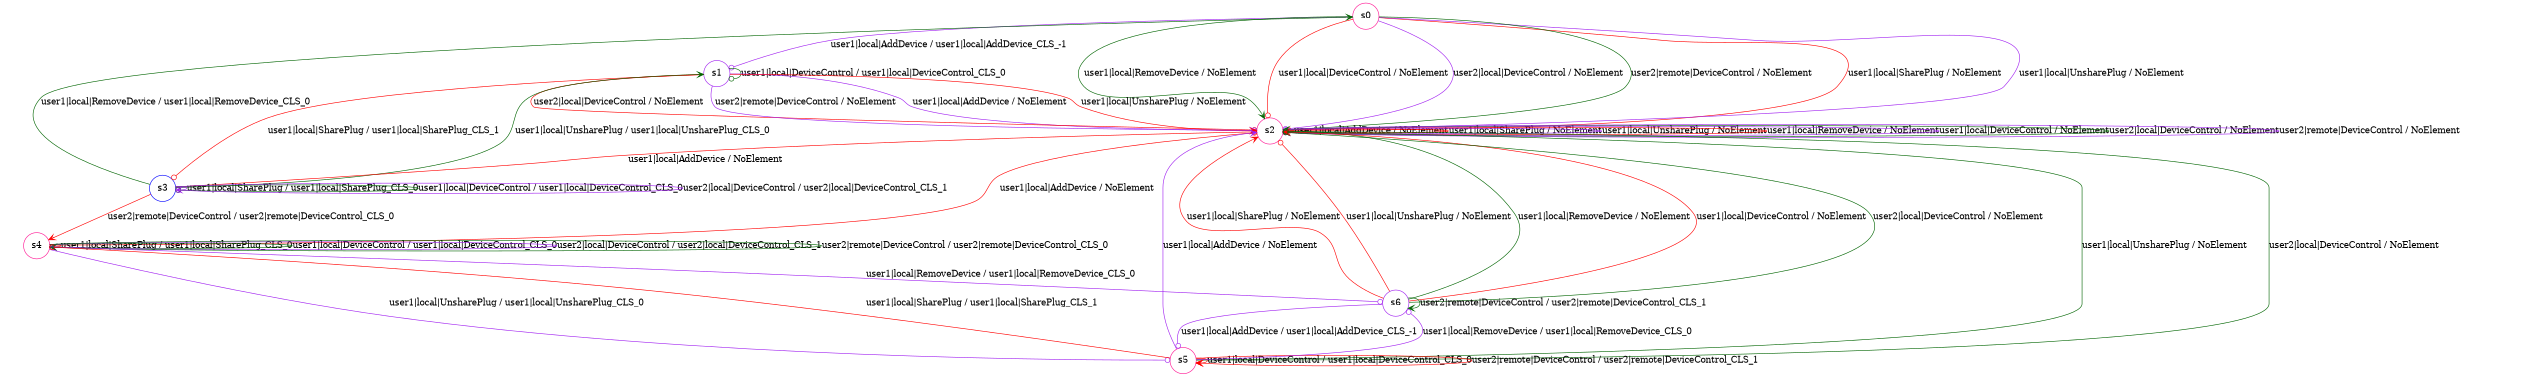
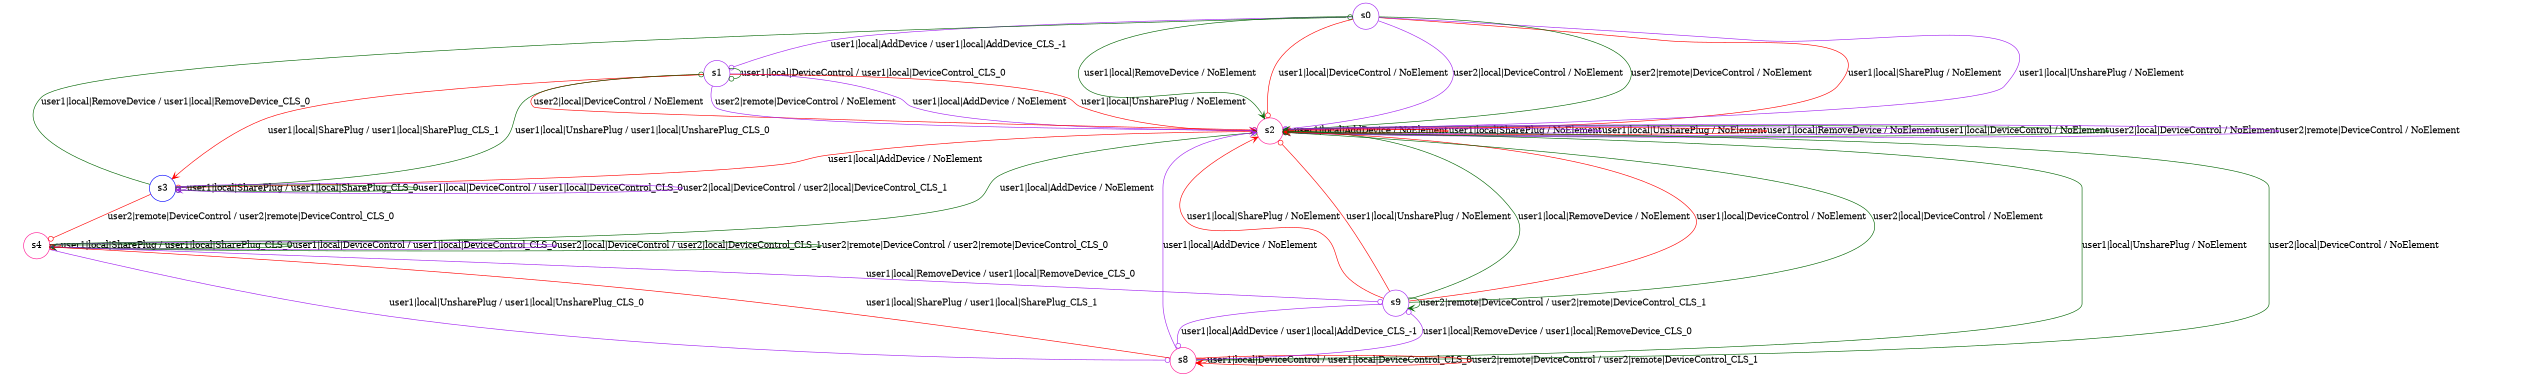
node "s0": color deeppink -> purple
edge "s3" -> "s0": arrowhead vee -> odot
edge "s1" -> "s3": arrowhead odot -> vee
edge "s3" -> "s2": reversed
edge "s3" -> "s1": arrowhead vee -> odot
edge "s3" -> "s4": arrowhead vee -> odot
edge "s4" -> "s2": color red -> darkgreen
node "s6": label "s6" -> "s9"
node "s5": label "s5" -> "s8"
